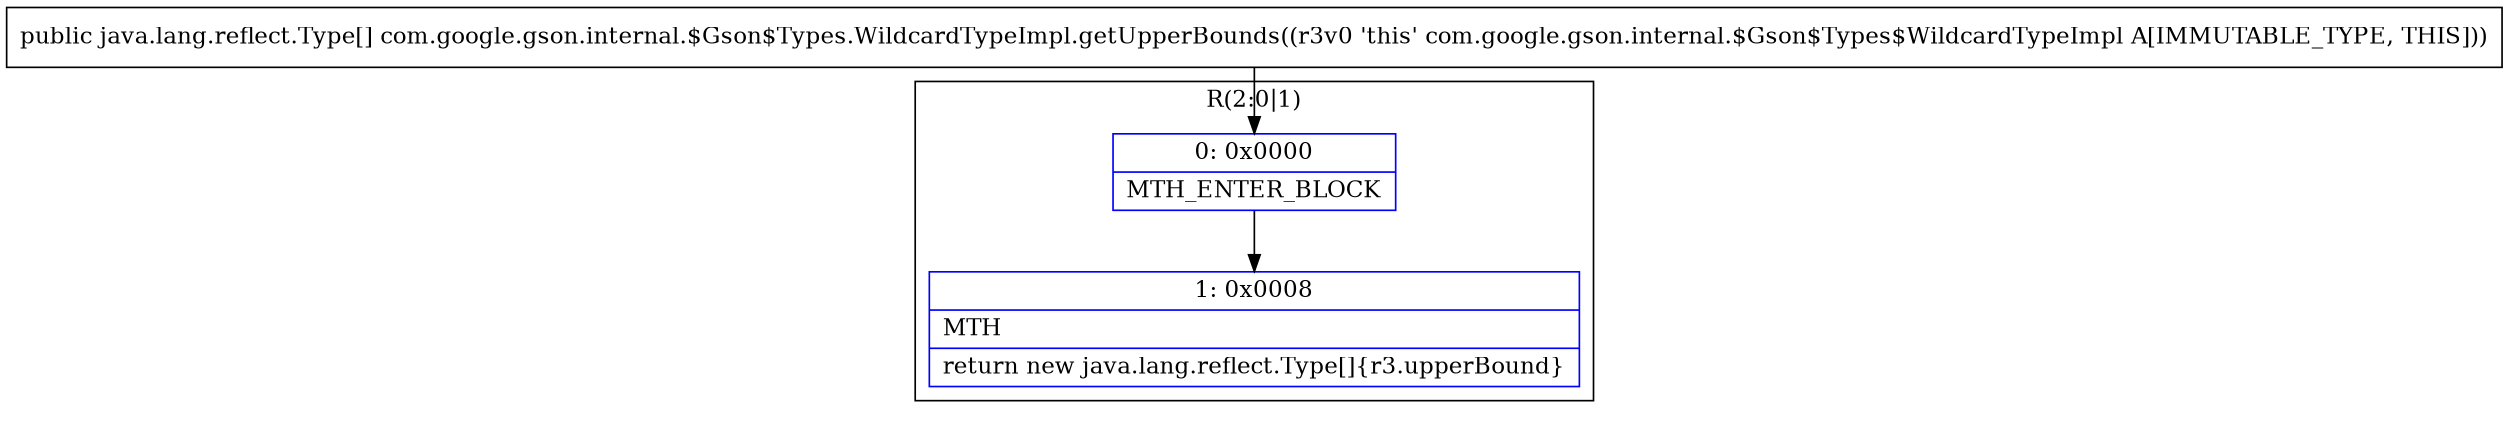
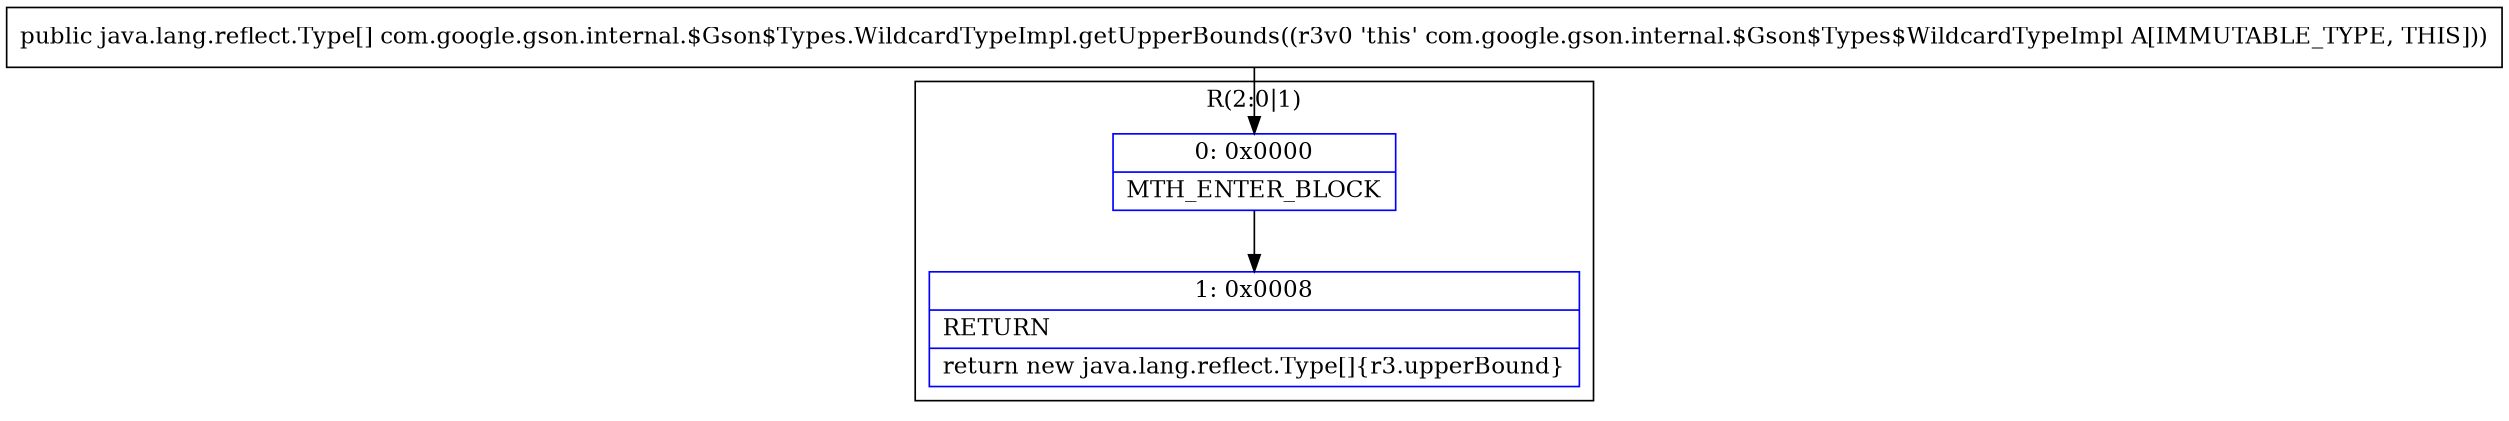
node "1: 0x0008": text "MTH" -> "RETURN"
